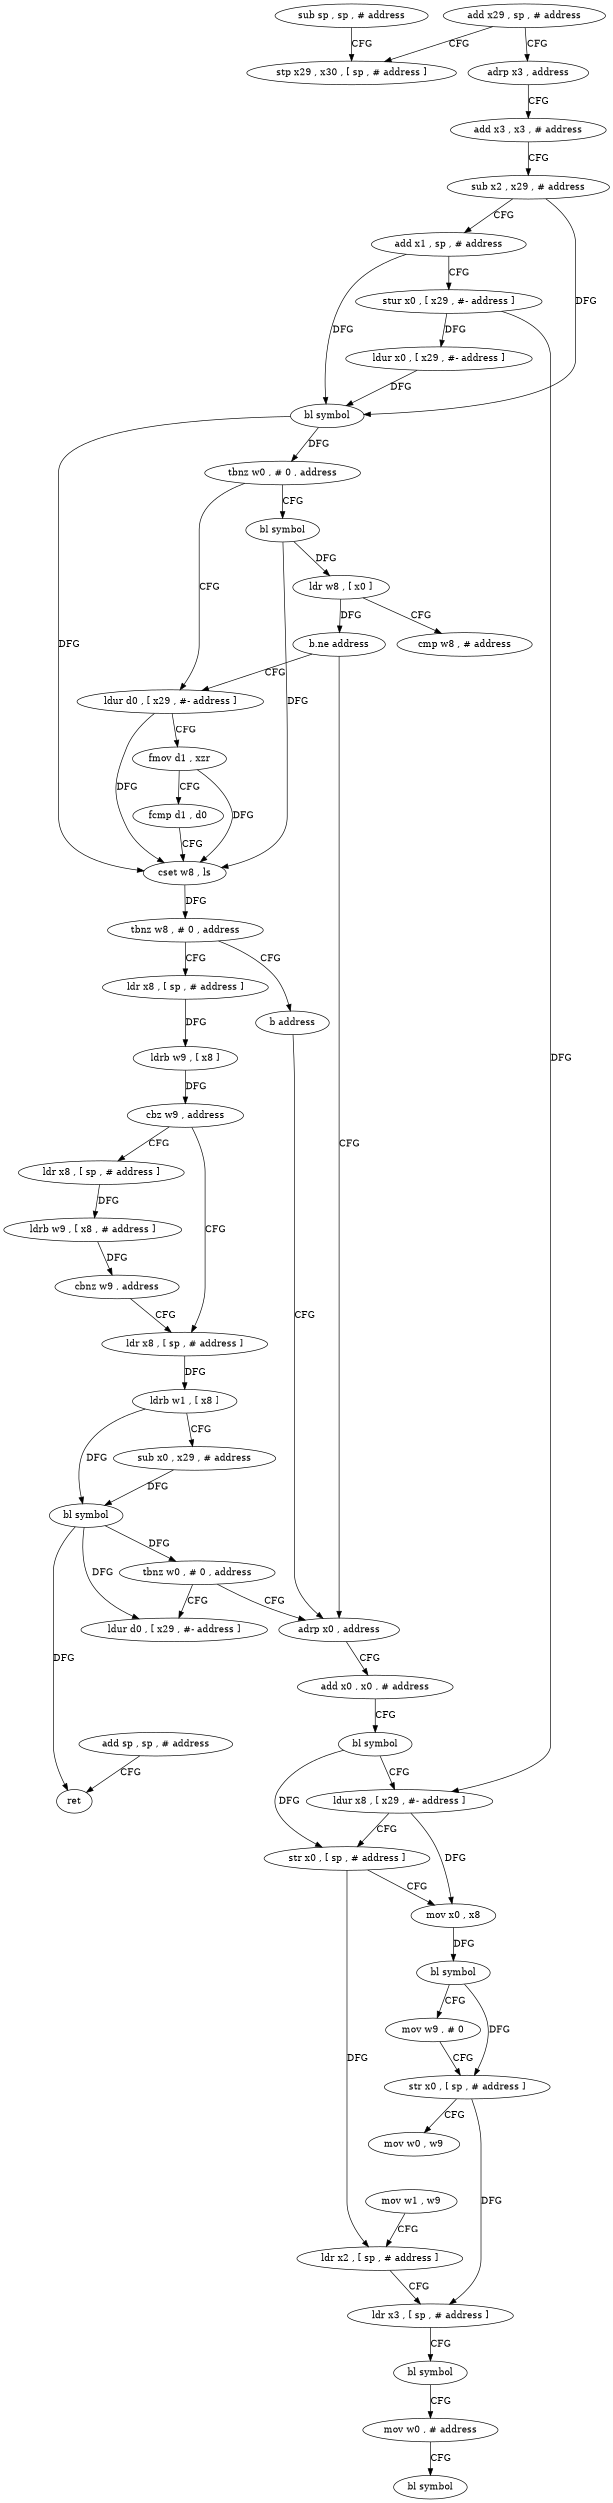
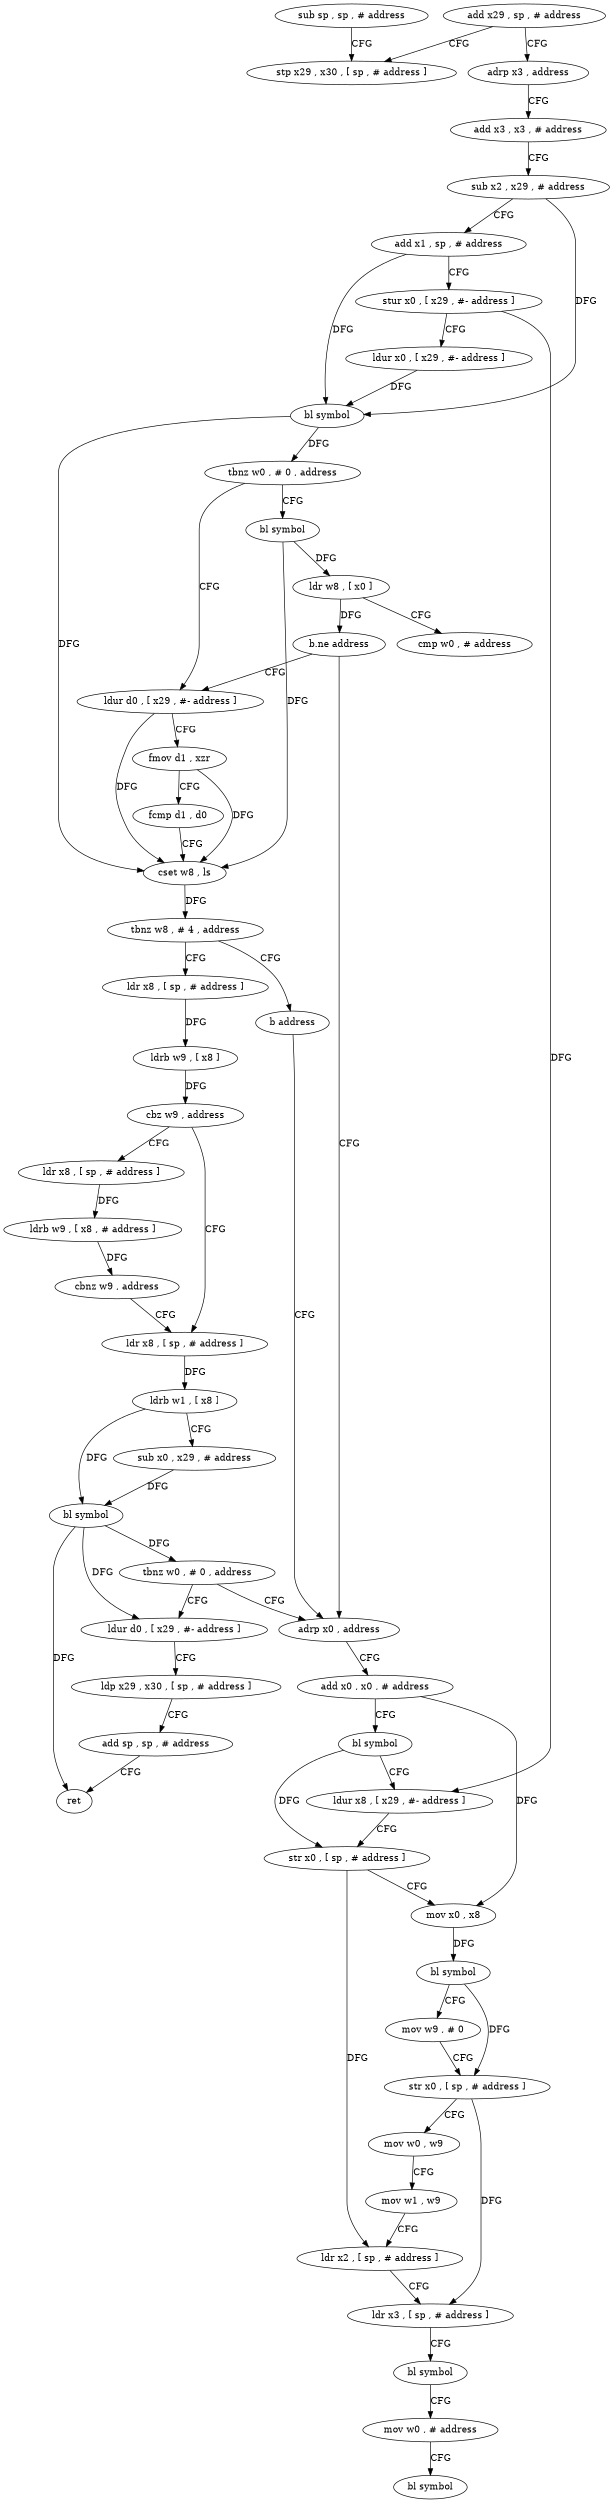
edge "stur x0 , [ x29 , #- address ]" -> "ldur x0 , [ x29 , #- address ]": label "DFG" -> "CFG"
node "cmp w8 , # address": label "cmp w8 , # address" -> "cmp w0 , # address"
node "tbnz w8 , # 0 , address": label "tbnz w8 , # 0 , address" -> "tbnz w8 , # 4 , address"
node "ldp x29 , x30 , [ sp , # address ]": added
edge "ldur x8 , [ x29 , #- address ]" -> "mov x0 , x8": now "add x0 , x0 , # address" -> "mov x0 , x8"
edge "mov w0 , w9" -> "mov w1 , w9": added, label "CFG"
